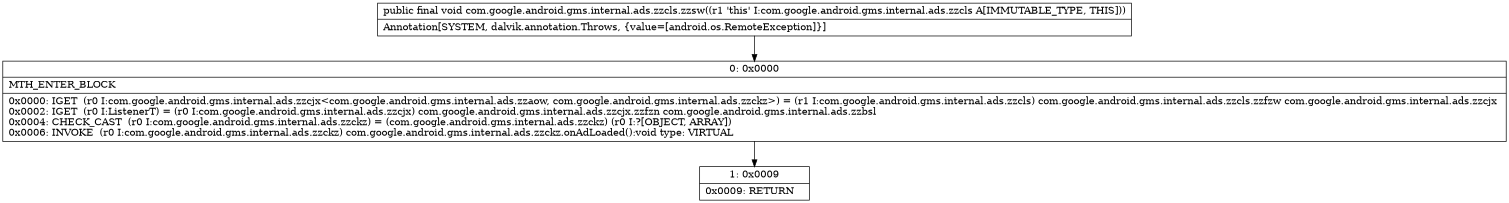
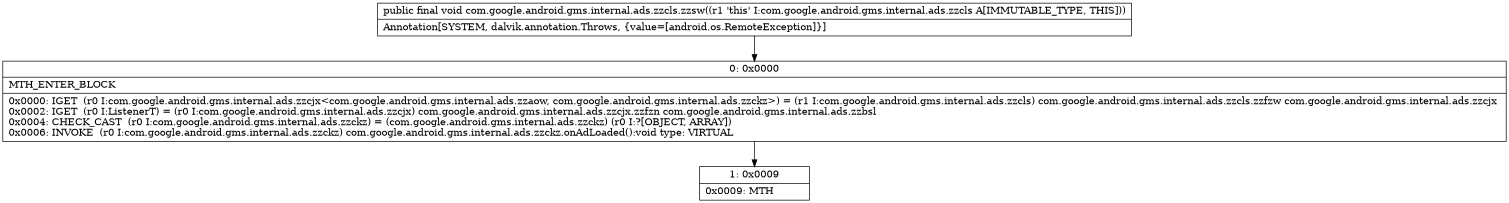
node "1: 0x0009": text "0x0009: RETURN" -> "0x0009: MTH"
